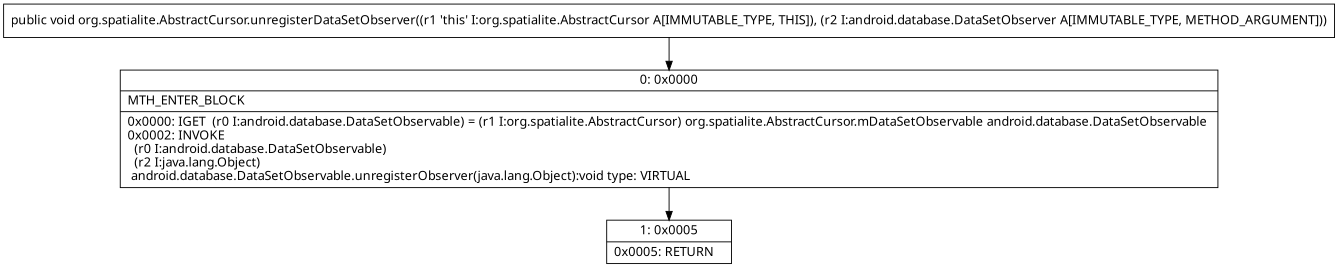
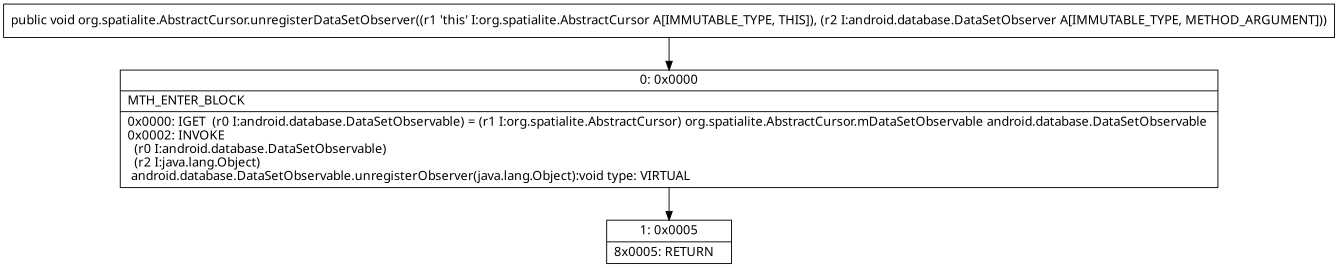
node "1: 0x0005": text "0x0005: RETURN" -> "8x0005: RETURN"
